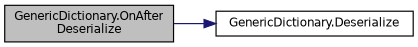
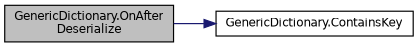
node "GenericDictionary.Deserialize": label "GenericDictionary.Deserialize" -> "GenericDictionary.ContainsKey"
